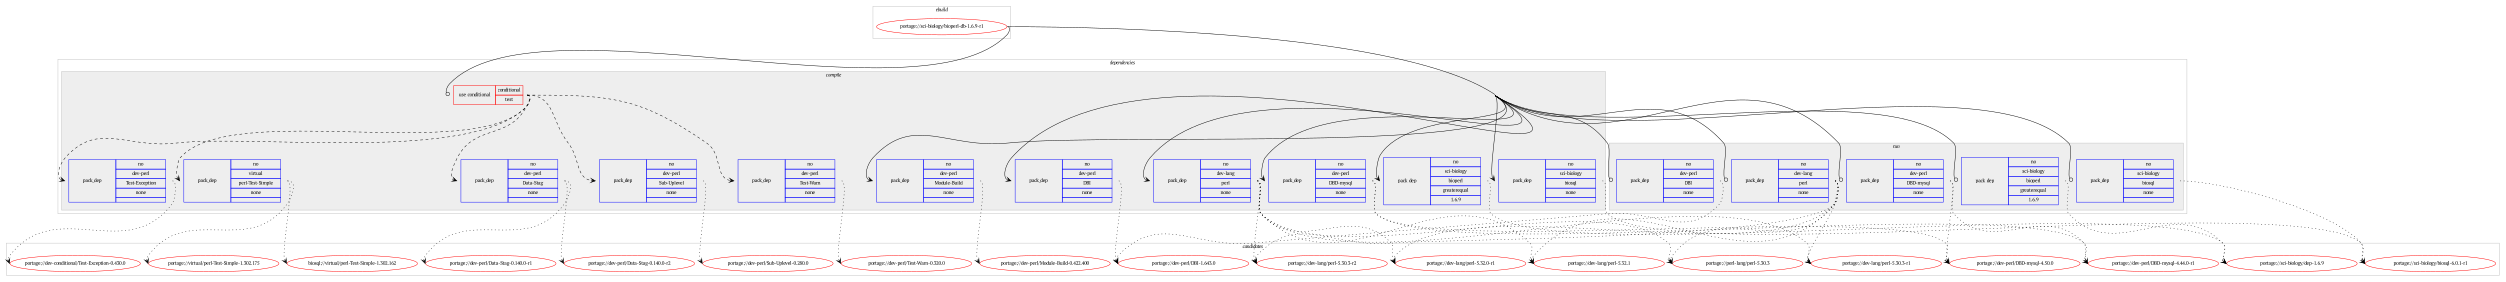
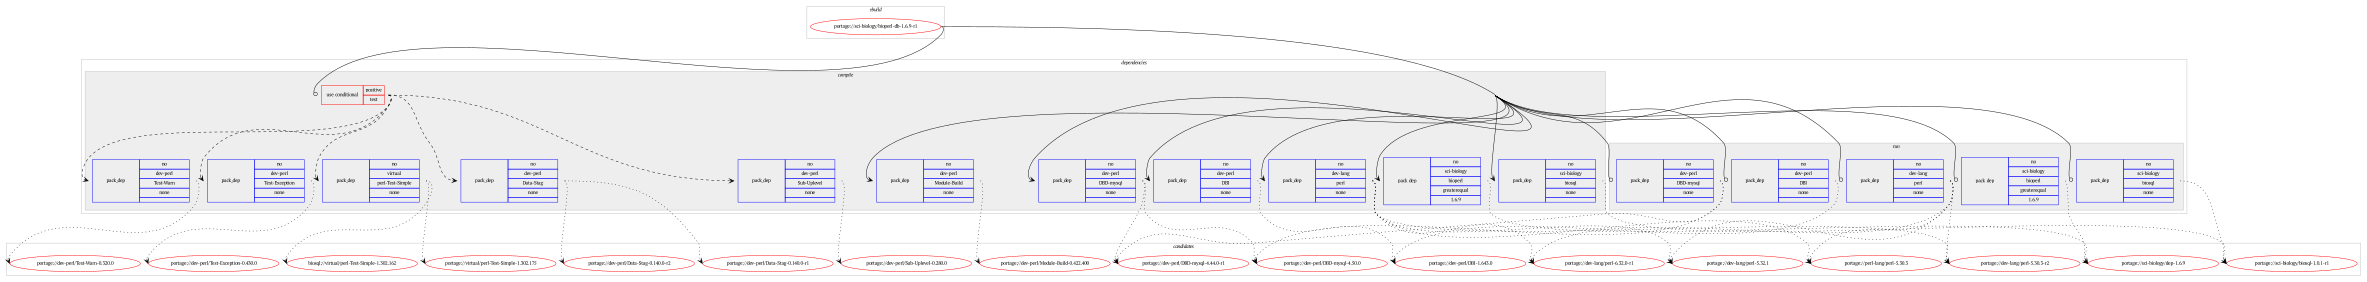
node "use_conditional": text "conditional" -> "positive"
node "portage://dev-conditional/Test-Exception-0.430.0": label "portage://dev-conditional/Test-Exception-0.430.0" -> "portage://dev-perl/Test-Exception-0.430.0"
node "portage://dev-lang/perl-5.32.0-r1": label "portage://dev-lang/perl-5.32.0-r1" -> "portage://dev-lang/perl-6.32.0-r1"
node "portage://dev-lang/perl-5.30.3-r1": removed
node "portage://sci-biology/biosql-6.0.1-r1": label "portage://sci-biology/biosql-6.0.1-r1" -> "portage://sci-biology/biosql-1.0.1-r1"
